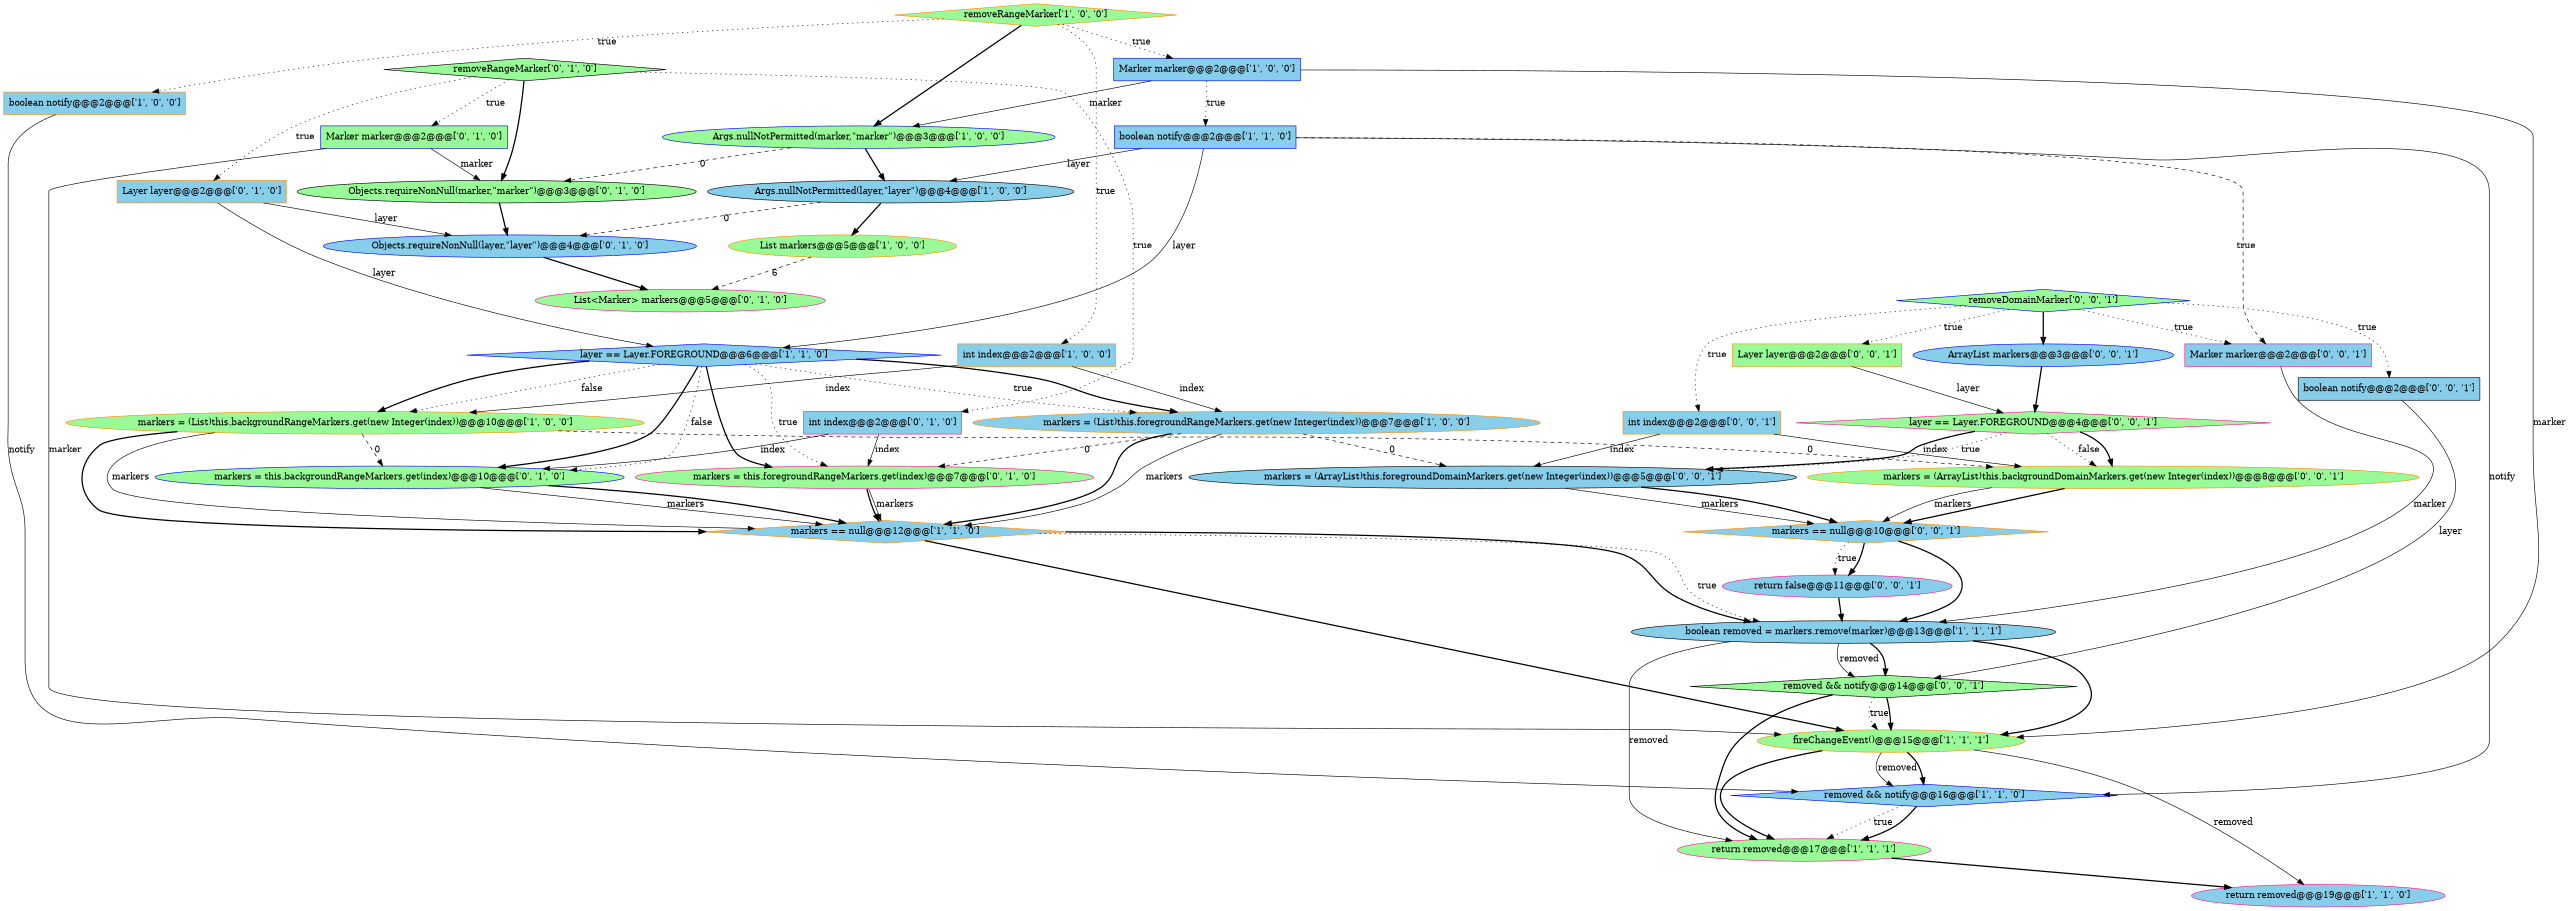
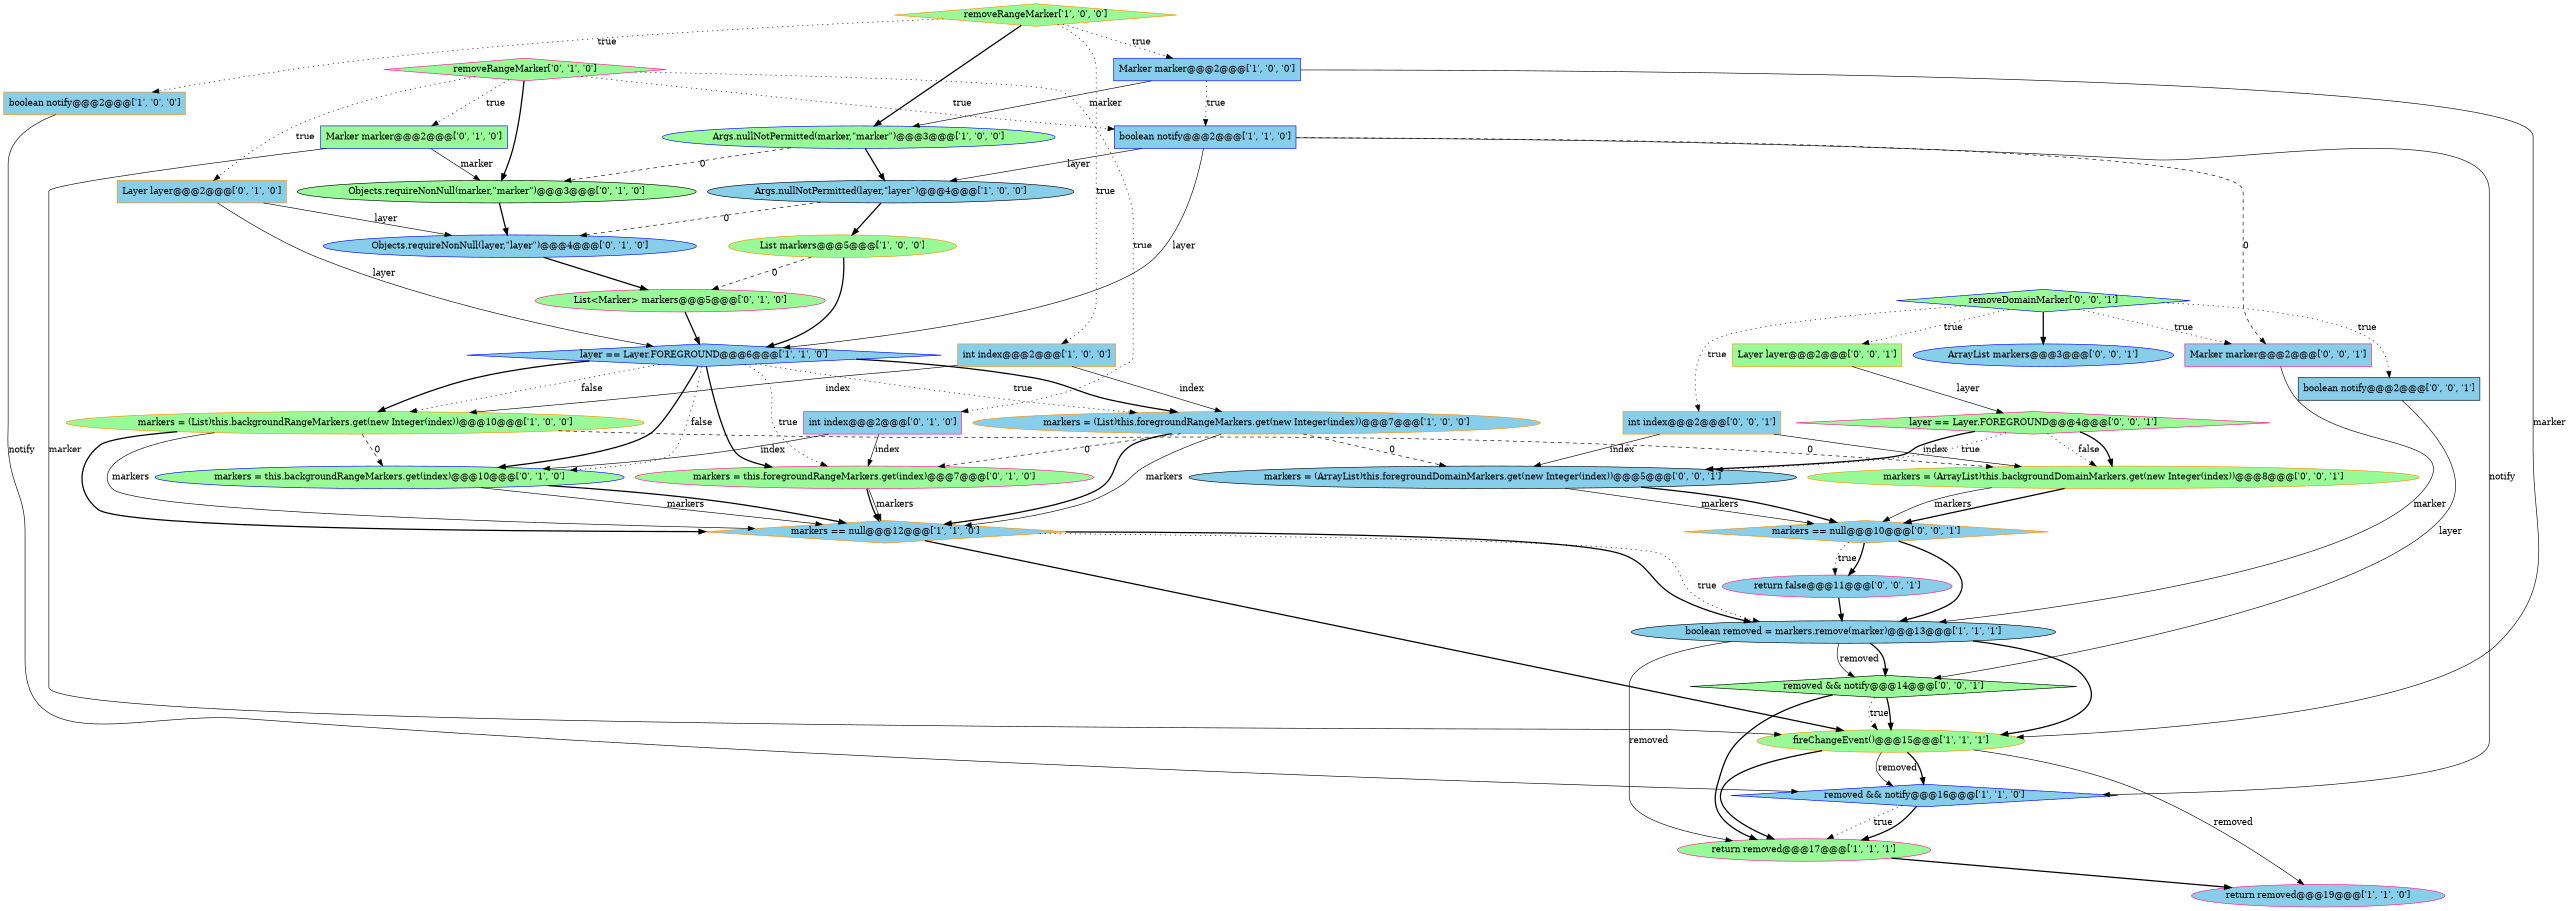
node "removeRangeMarker['0', '1', '0']": color black -> deeppink
edge "removeRangeMarker['0', '1', '0']" -> "boolean notify@@@2@@@['1', '1', '0']": added, label "true"
edge "boolean notify@@@2@@@['1', '1', '0']" -> "Marker marker@@@2@@@['0', '0', '1']": label "true" -> "0"
edge "List markers@@@5@@@['1', '0', '0']" -> "List<Marker> markers@@@5@@@['0', '1', '0']": label "6" -> "0"
edge "List markers@@@5@@@['1', '0', '0']" -> "layer == Layer.FOREGROUND@@@6@@@['1', '1', '0']": added
edge "List<Marker> markers@@@5@@@['0', '1', '0']" -> "layer == Layer.FOREGROUND@@@6@@@['1', '1', '0']": added
edge "ArrayList markers@@@3@@@['0', '0', '1']" -> "layer == Layer.FOREGROUND@@@4@@@['0', '0', '1']": removed
